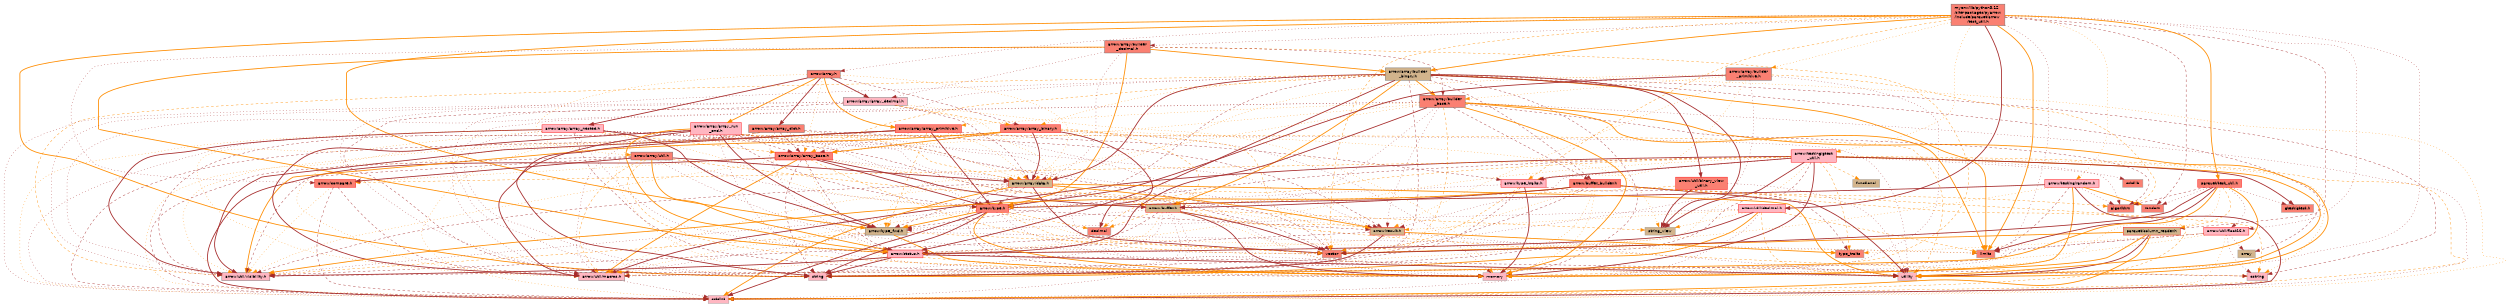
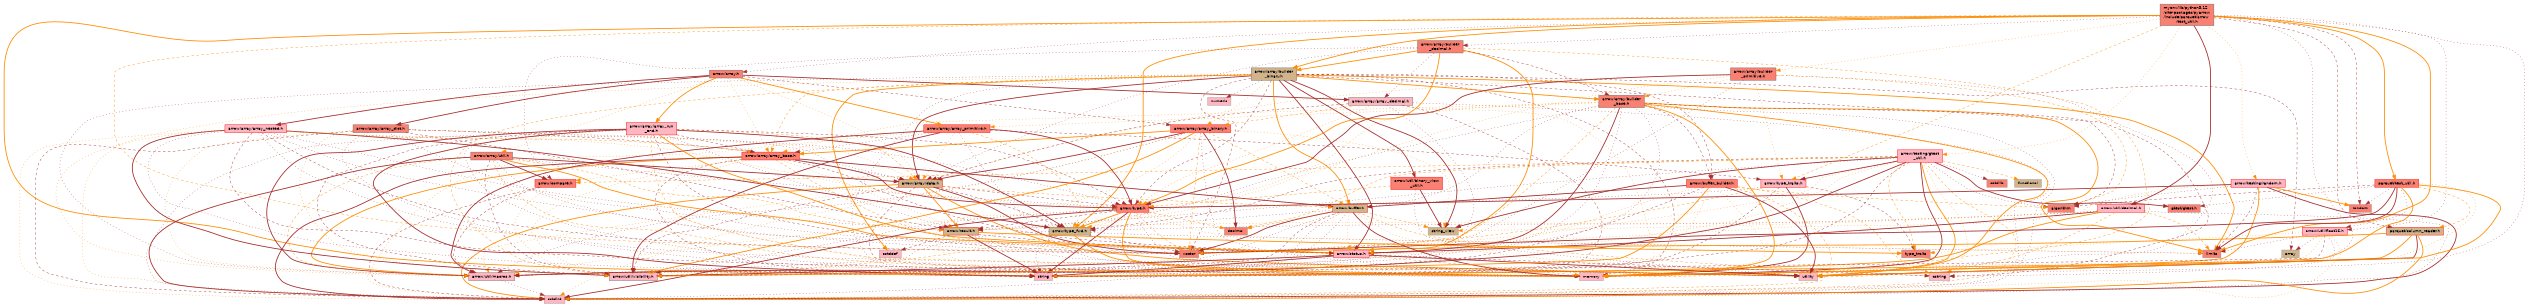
node "numeric": added
edge "arrow/type_fwd.h" -> "vector": color darkorange -> brown
edge "arrow/array/util.h" -> "cstdint": style dashed -> bold
node "cstddef": added
